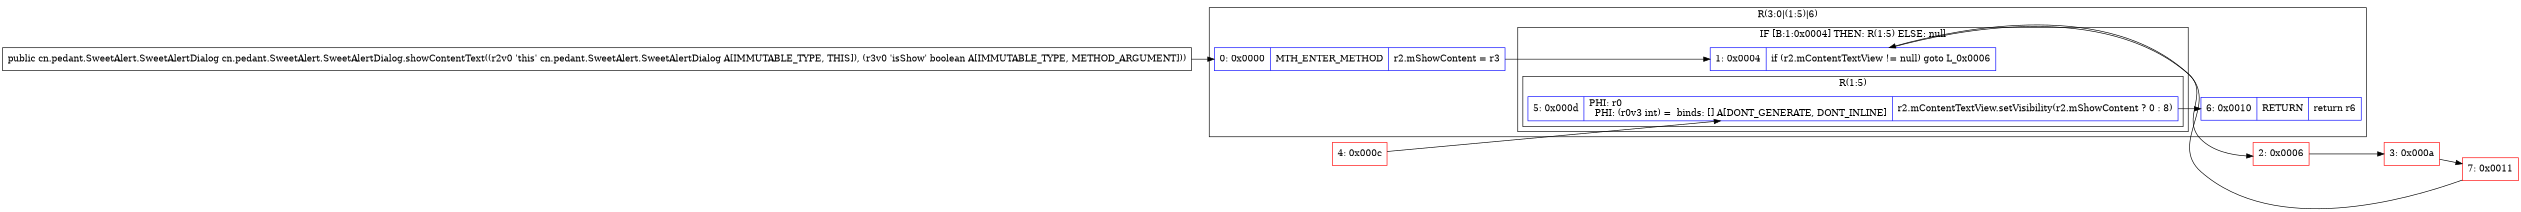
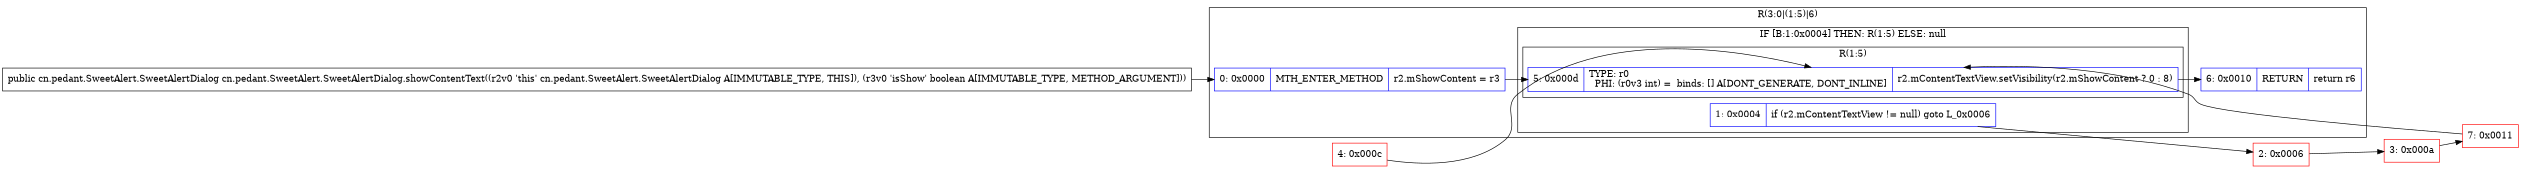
edge "0: 0x0000" -> "1: 0x0004": now "0: 0x0000" -> "5: 0x000d"
node "5: 0x000d": text "PHI: r0" -> "TYPE: r0"
edge "7: 0x0011" -> "1: 0x0004": now "7: 0x0011" -> "5: 0x000d"
